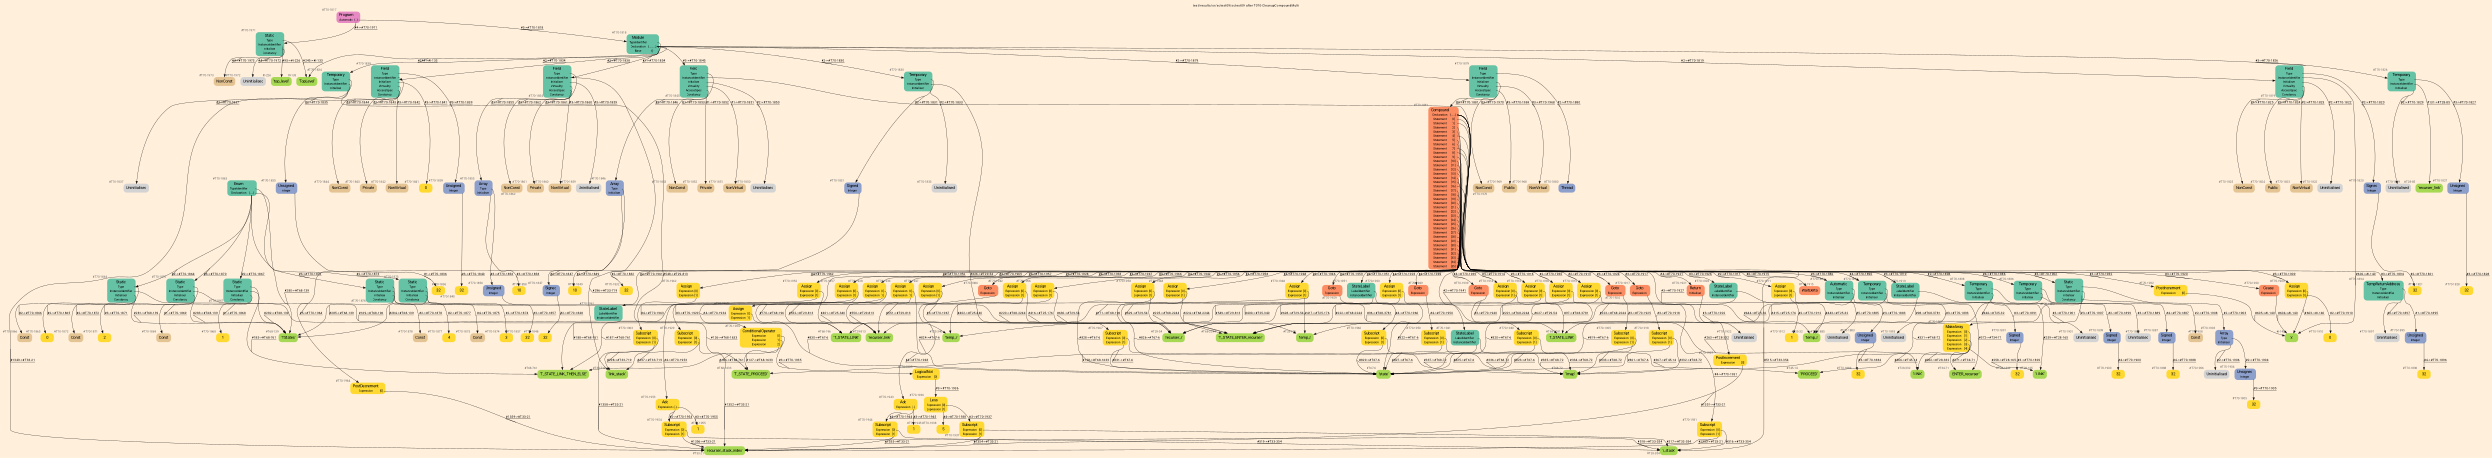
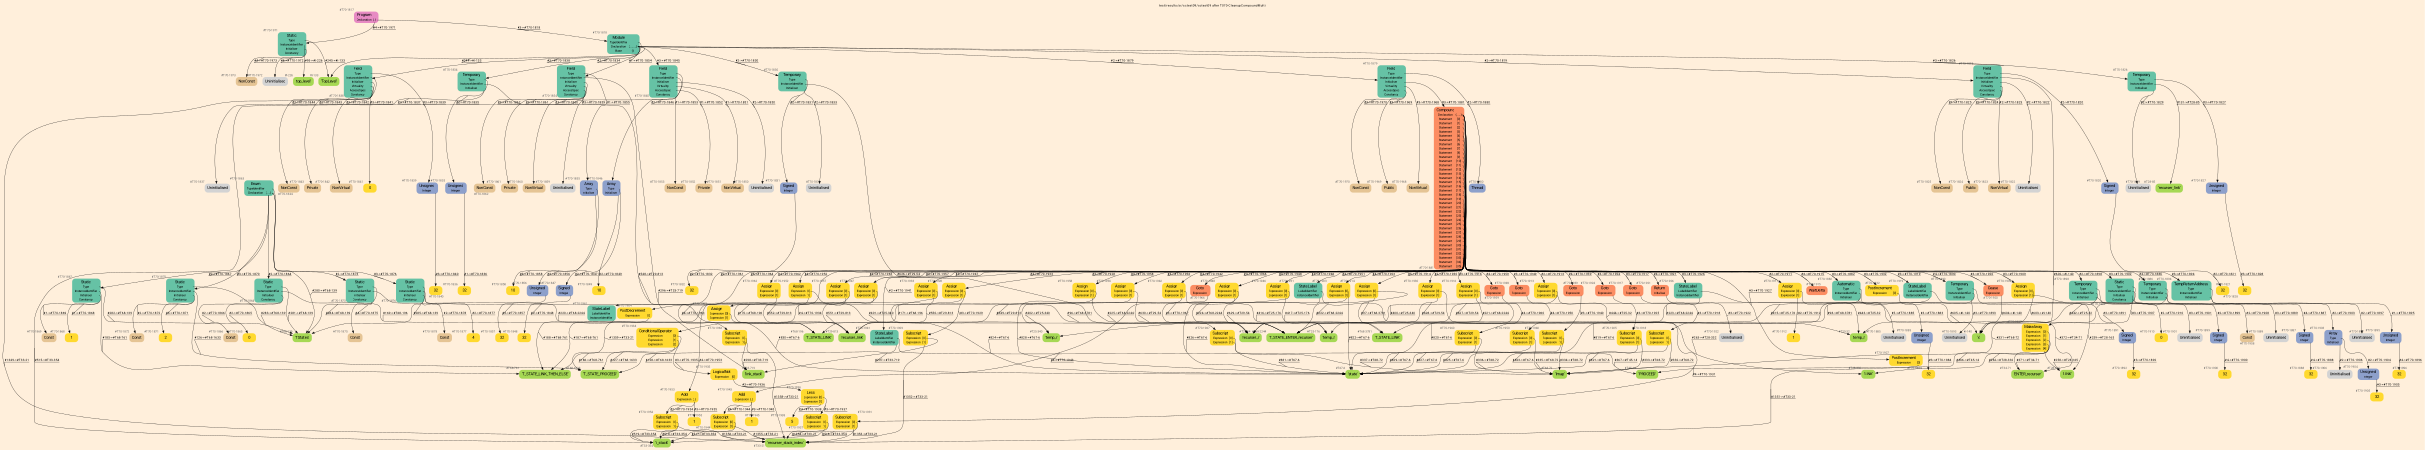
node "Program": text "Automatic" -> "Declaration"
node "3": removed
edge "PostDecrement" -> "'recurser_stack_index'": now "PostDecrement" -> "'T_STATE_PROCEED'"
